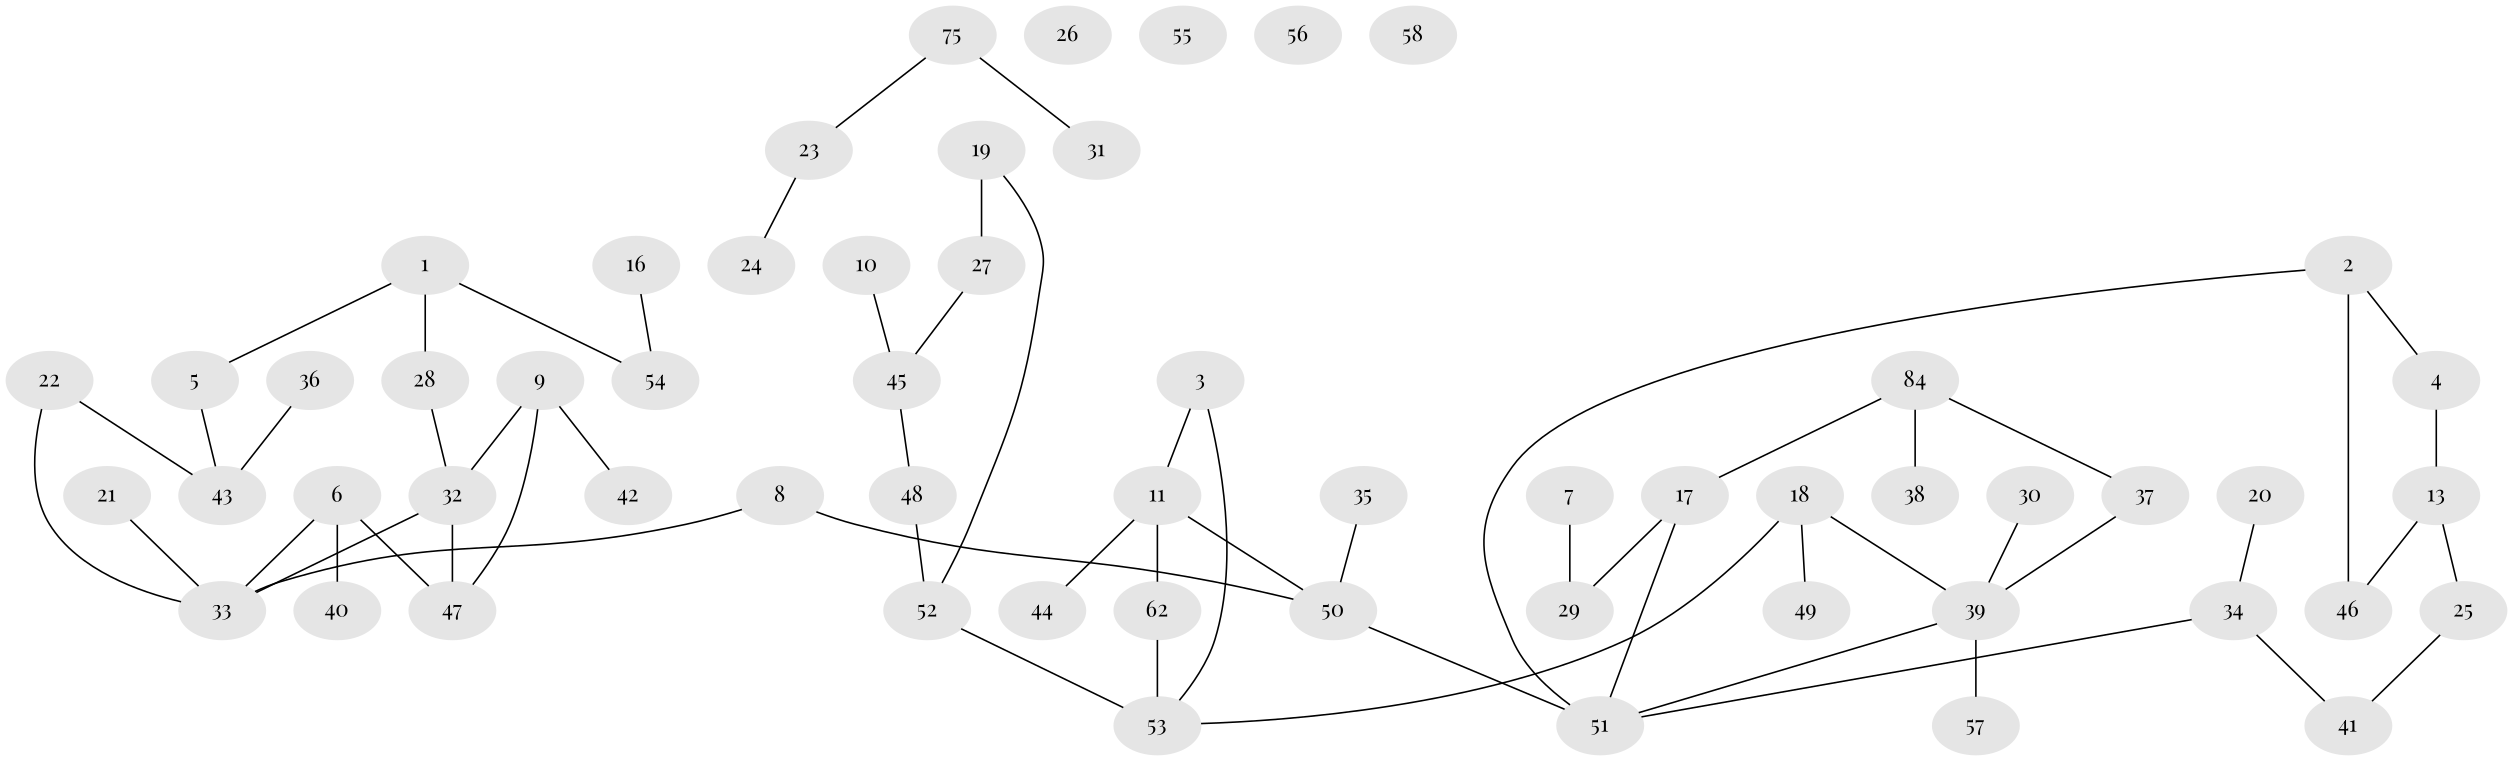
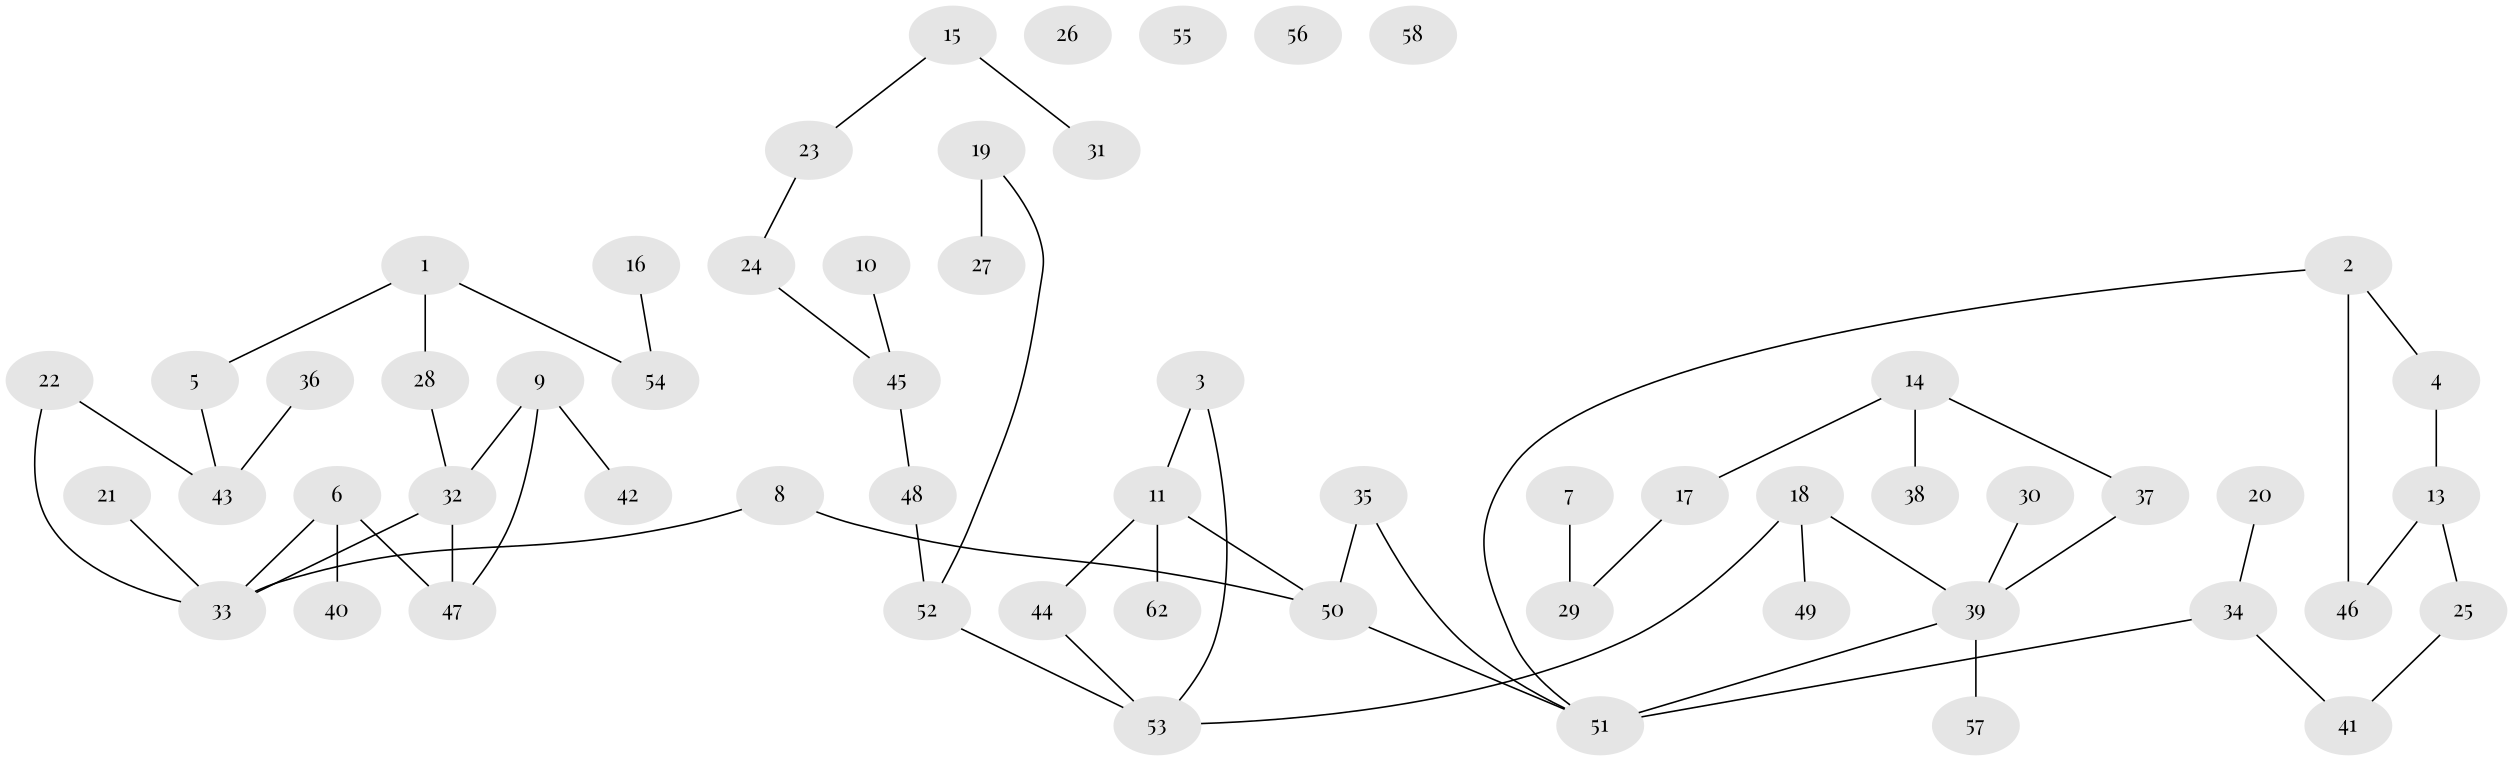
node "75": label "75" -> "15"
edge "27" -- "45": now "24" -- "45"
node "84": label "84" -> "14"
edge "17" -- "51": now "35" -- "51"
edge "62" -- "53": now "44" -- "53"
